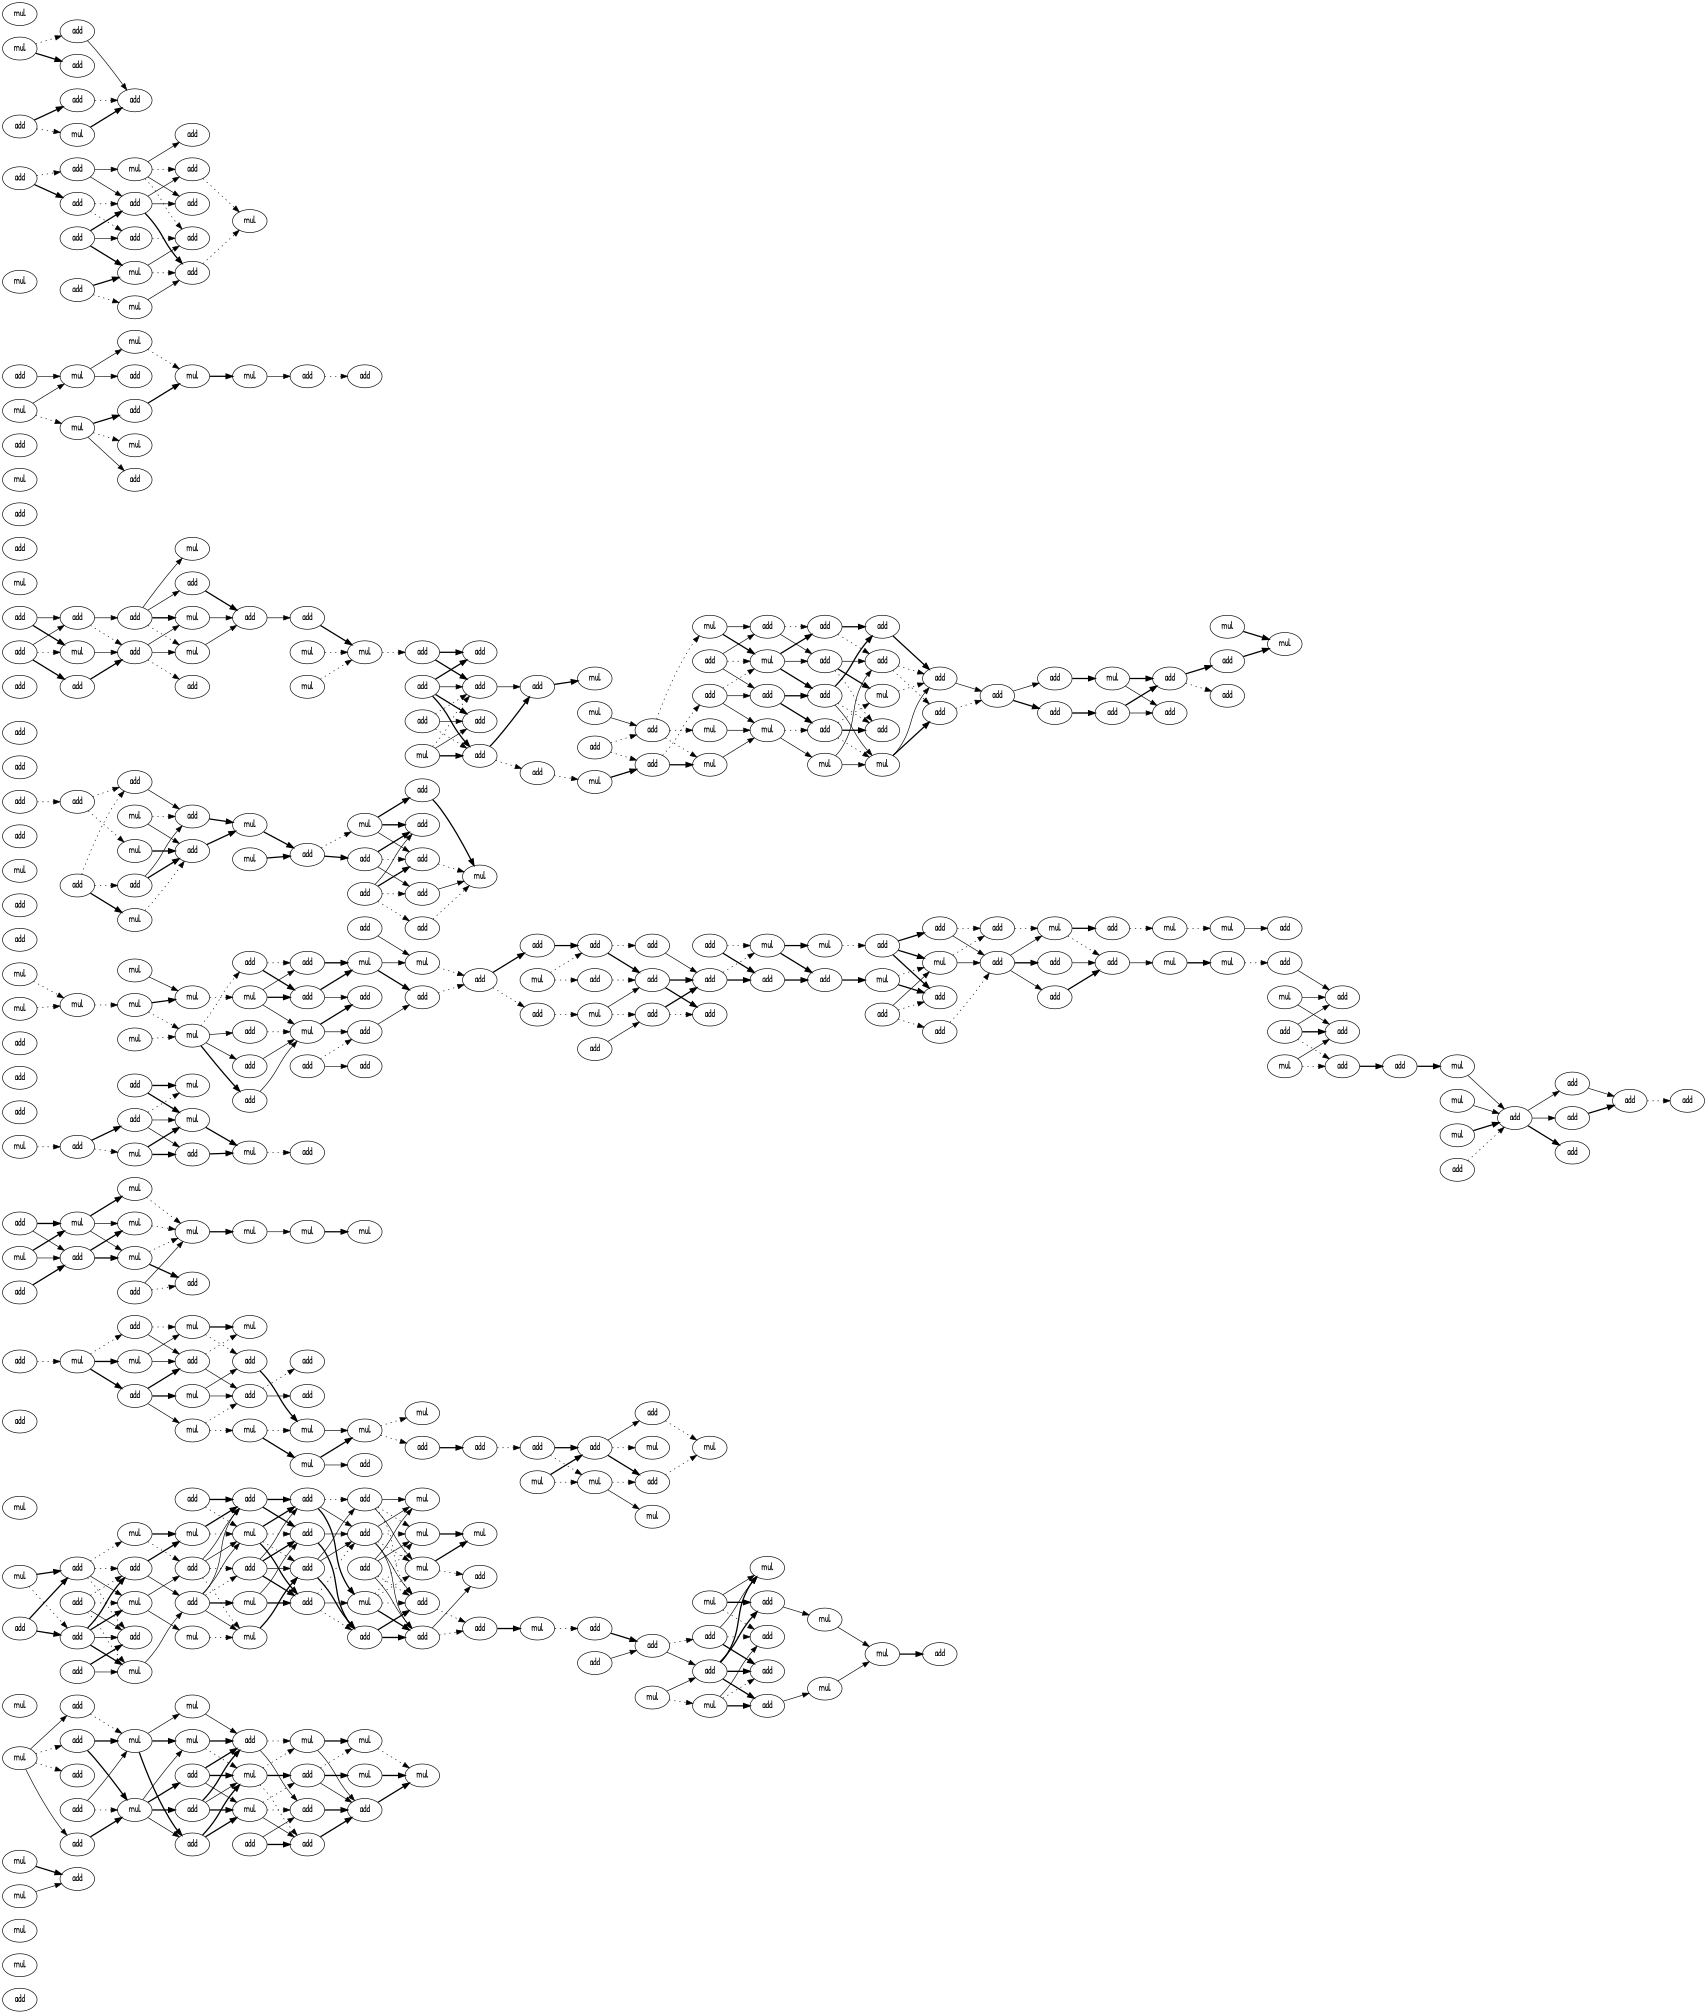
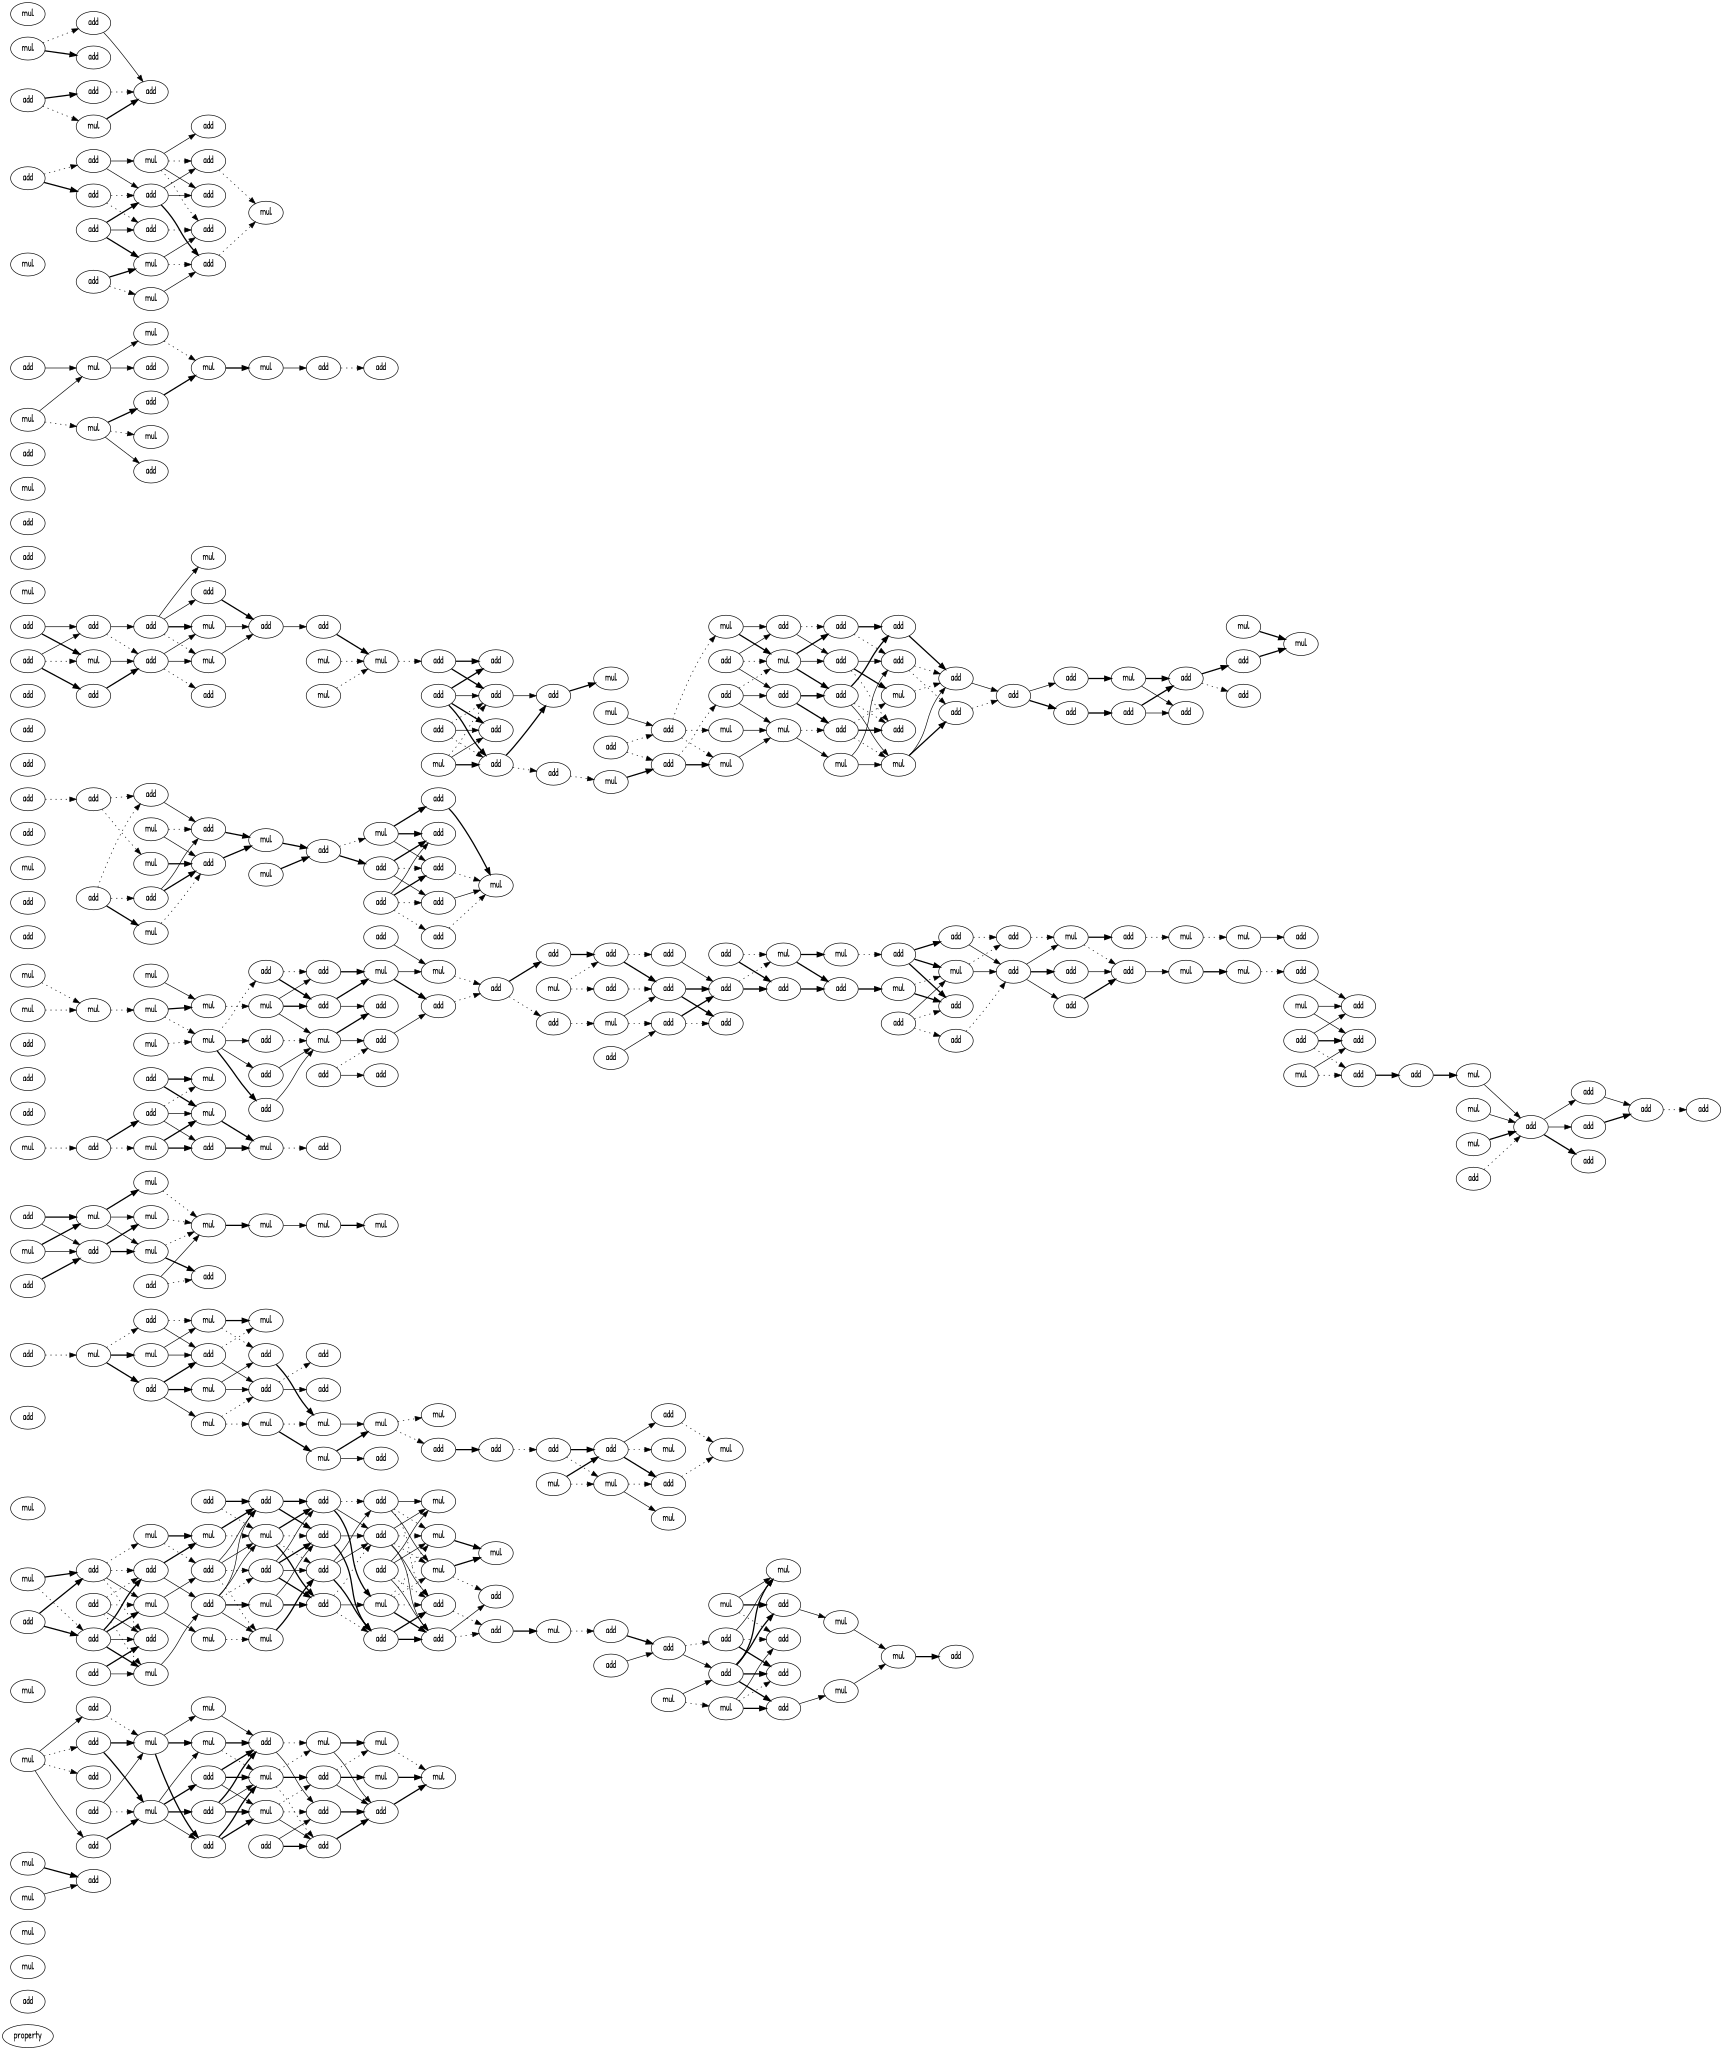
node "property": added
